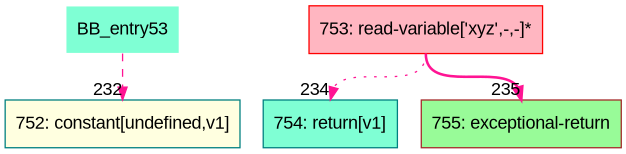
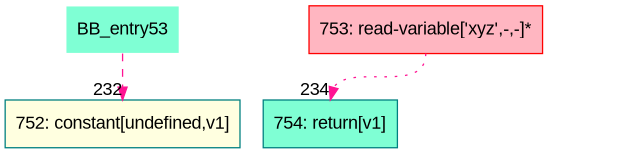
node "755: exceptional-return": removed
